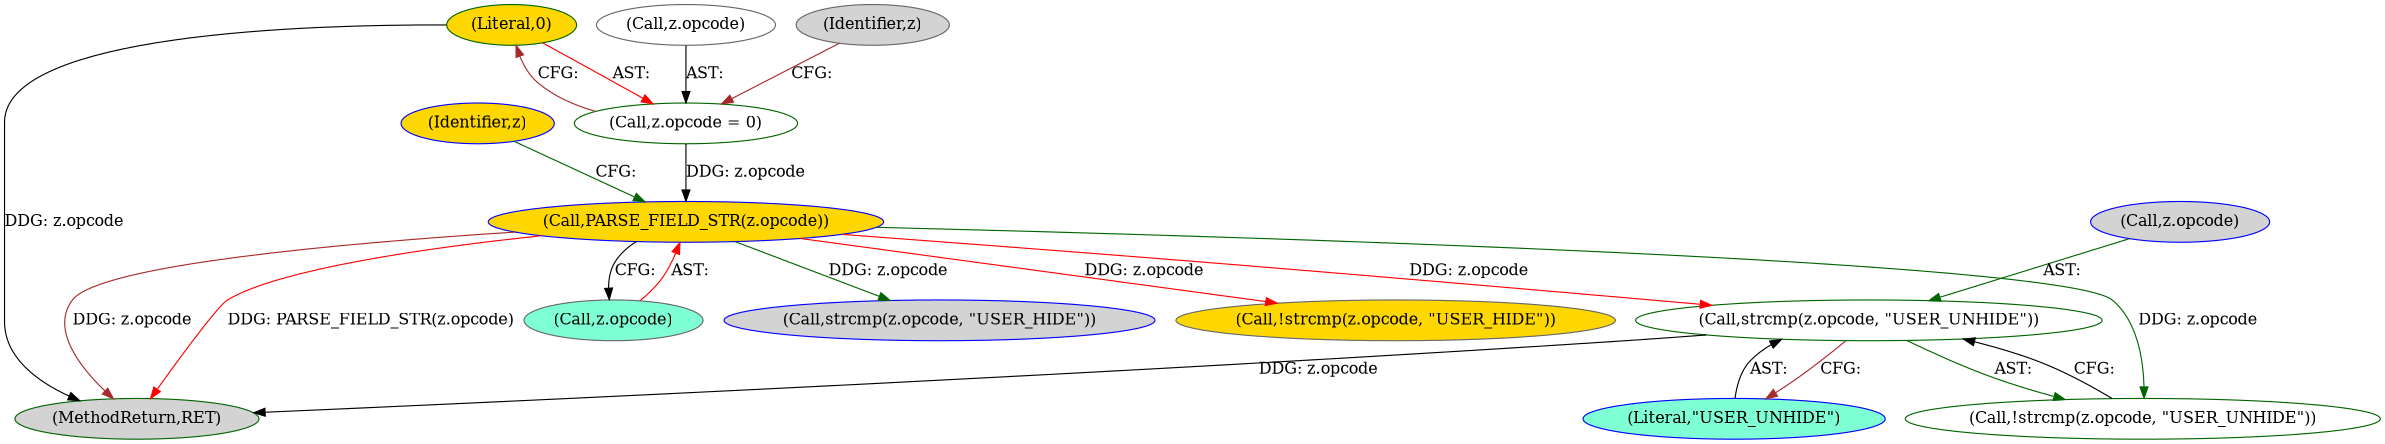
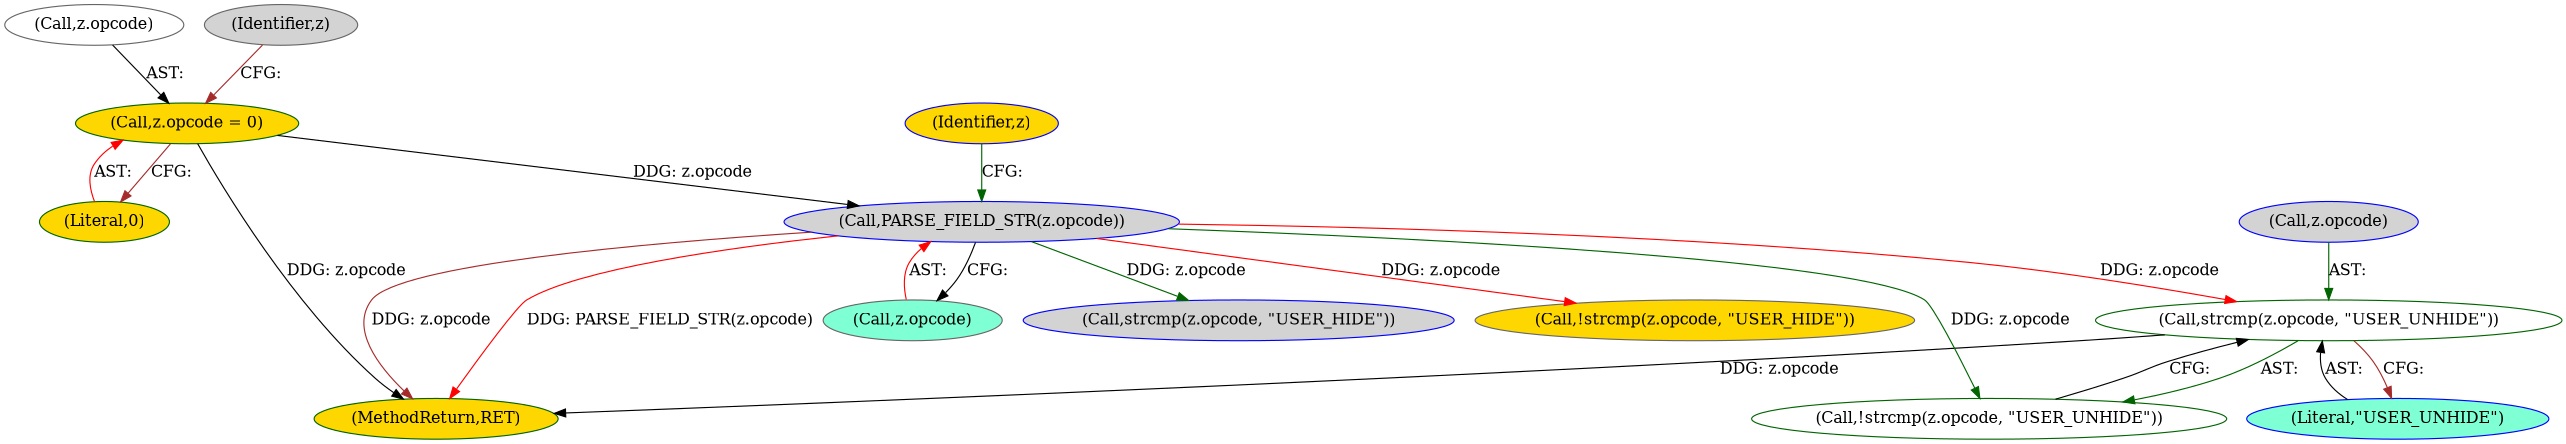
edge "(Literal,0)" -> "(MethodReturn,RET)": now "(Call,z.opcode = 0)" -> "(MethodReturn,RET)"
node "(Call,z.opcode = 0)": fillcolor white -> gold
node "(Call,PARSE_FIELD_STR(z.opcode))": fillcolor gold -> lightgrey
node "(MethodReturn,RET)": fillcolor lightgrey -> gold
